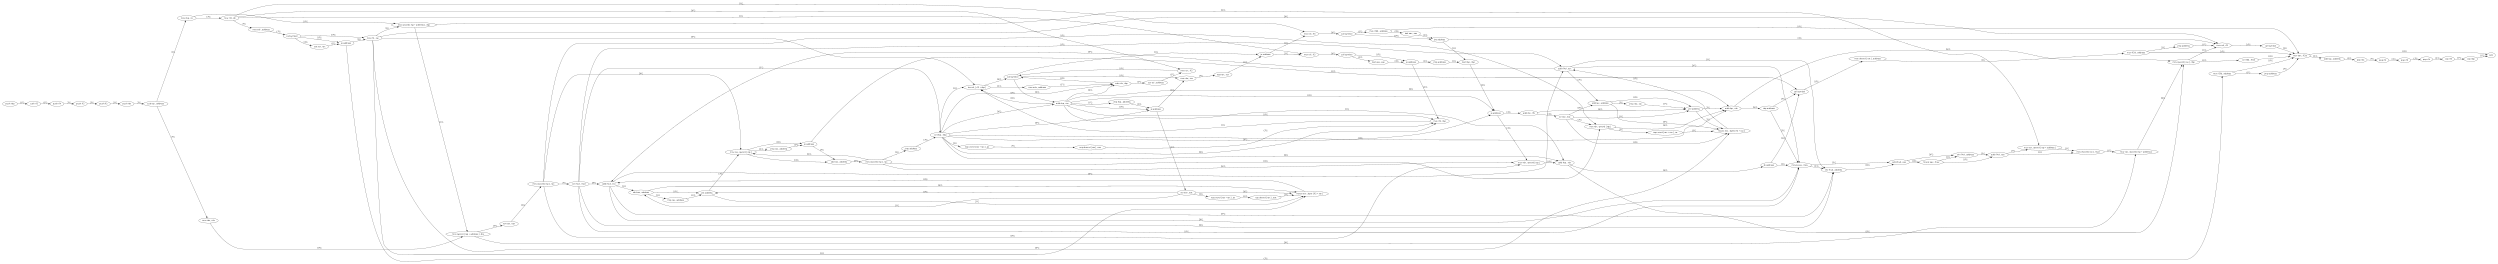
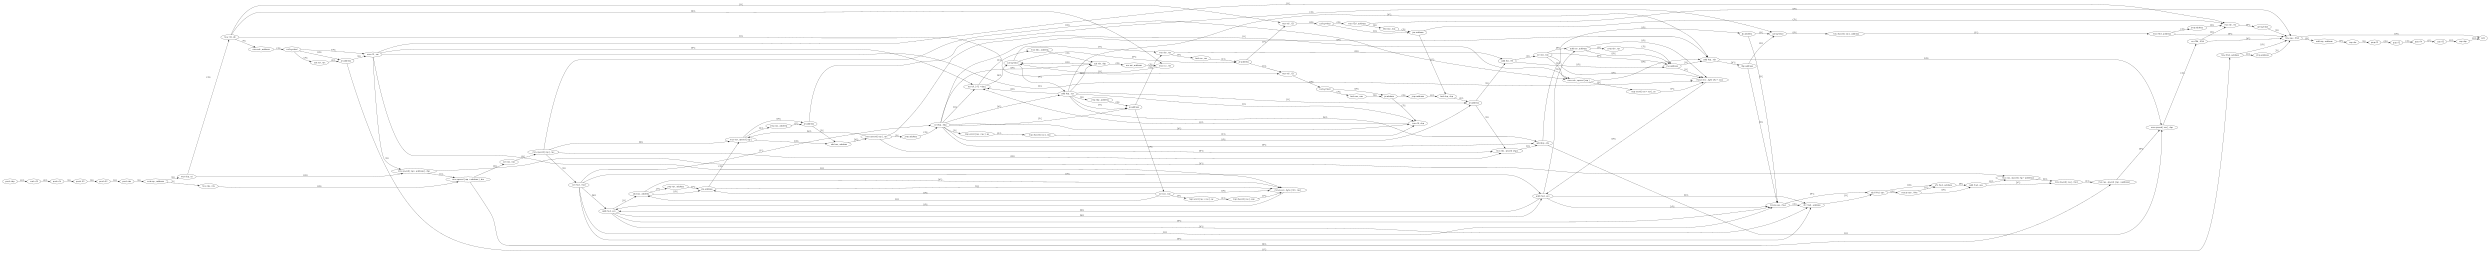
edge "mov rbx , rax" -> "add rbx , r15": added, label "DFG"
edge "mov qword [ rax ] , rbp" -> "mov rdi , r12": now "xor r13d , r13d" -> "mov rdi , r12"
